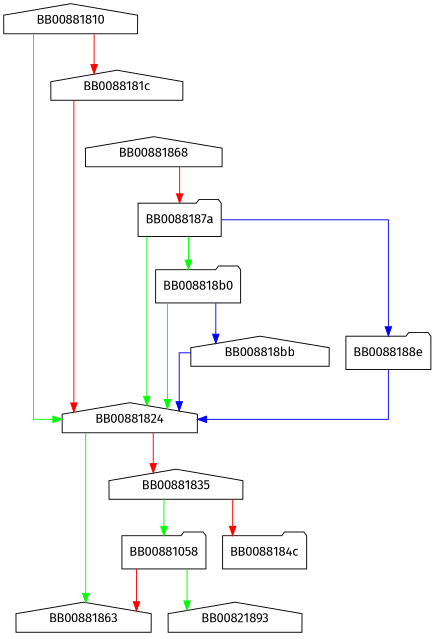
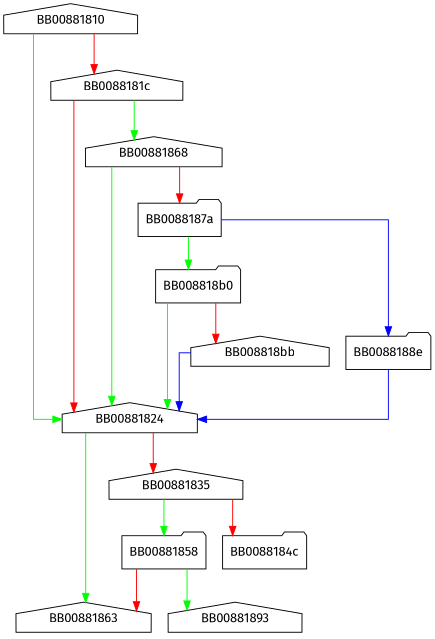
edge "BB0088181c" -> "BB00881868": added
edge "BB0088187a" -> "BB00881824": now "BB00881868" -> "BB00881824"
edge "BB008818b0" -> "BB008818bb": color blue -> red
node "BB00881058": label "BB00881058" -> "BB00881858"
node "BB00821893": label "BB00821893" -> "BB00881893"
